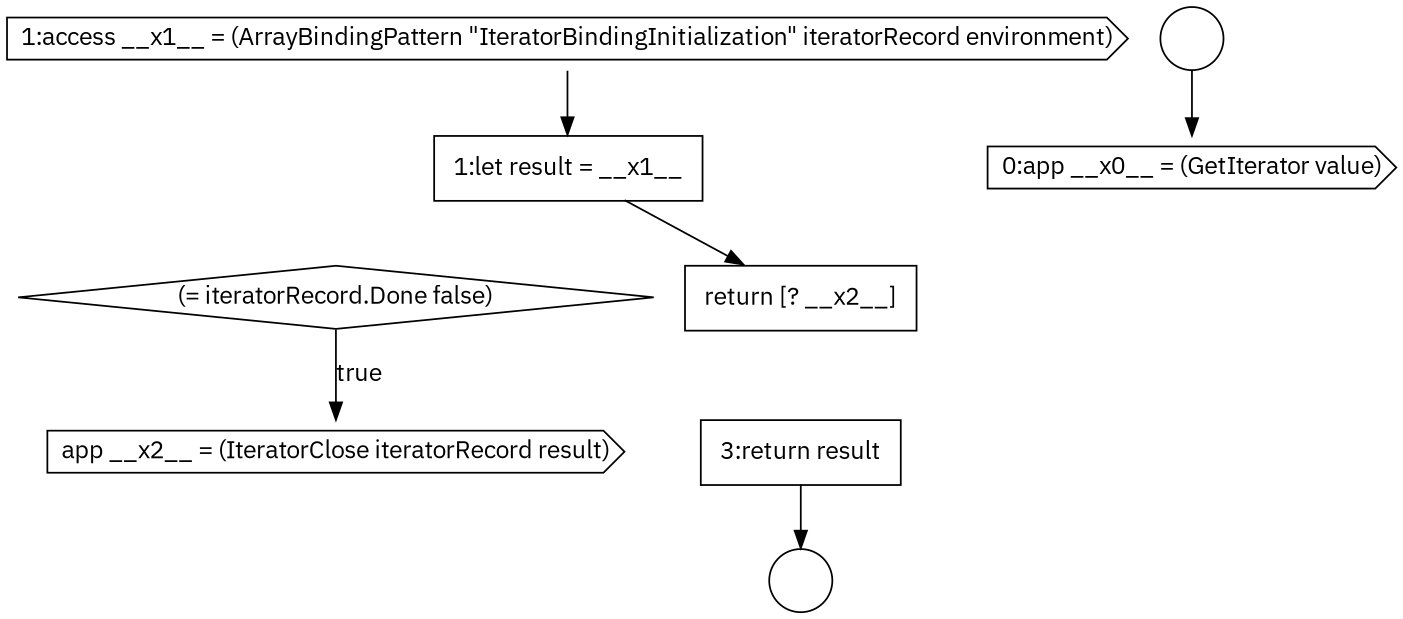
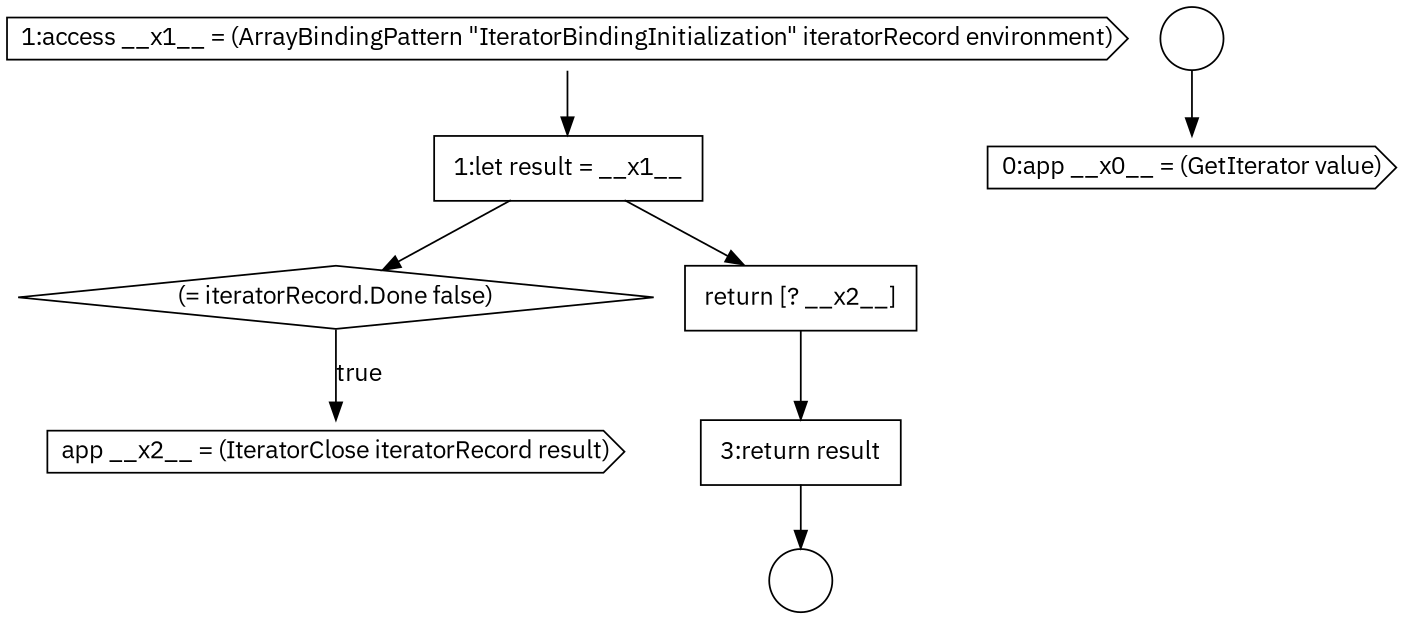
edge "1:let result = __x1__" -> "(= iteratorRecord.Done false)": added
edge "return [? __x2__]" -> "3:return result": added
